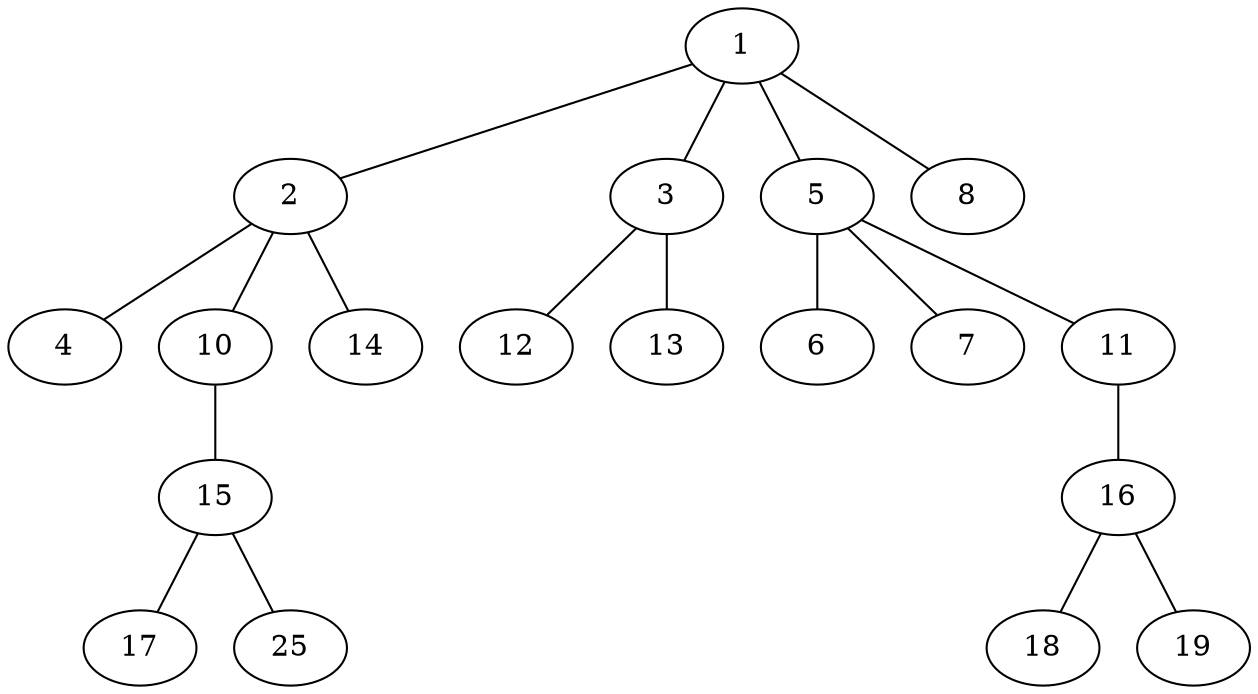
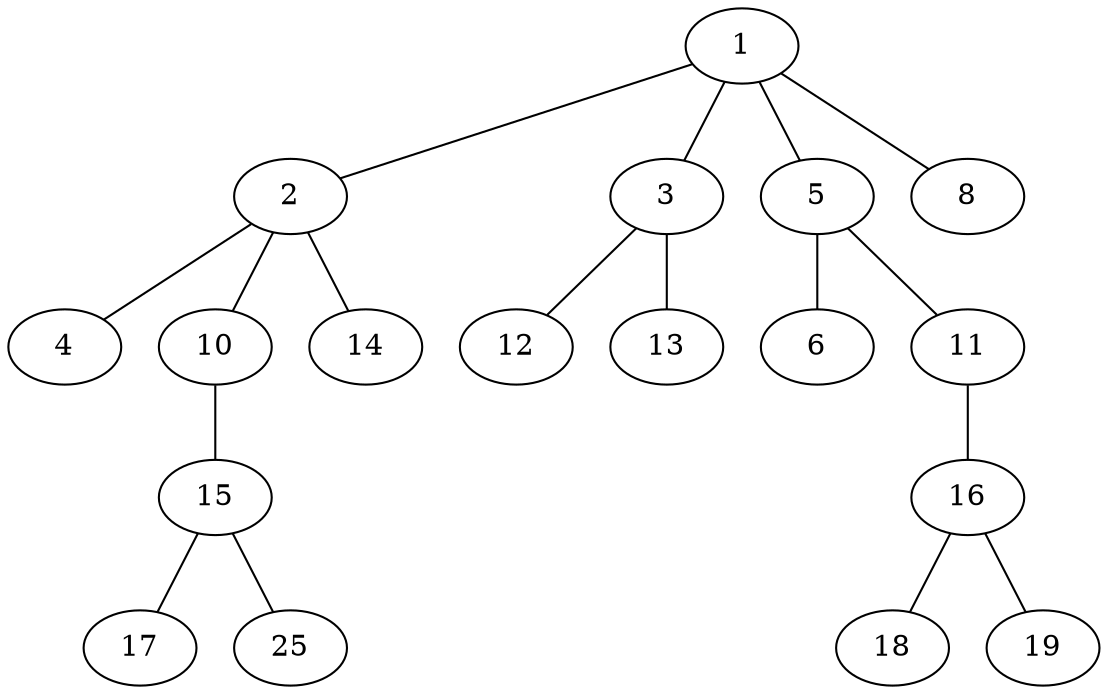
node "7": removed
